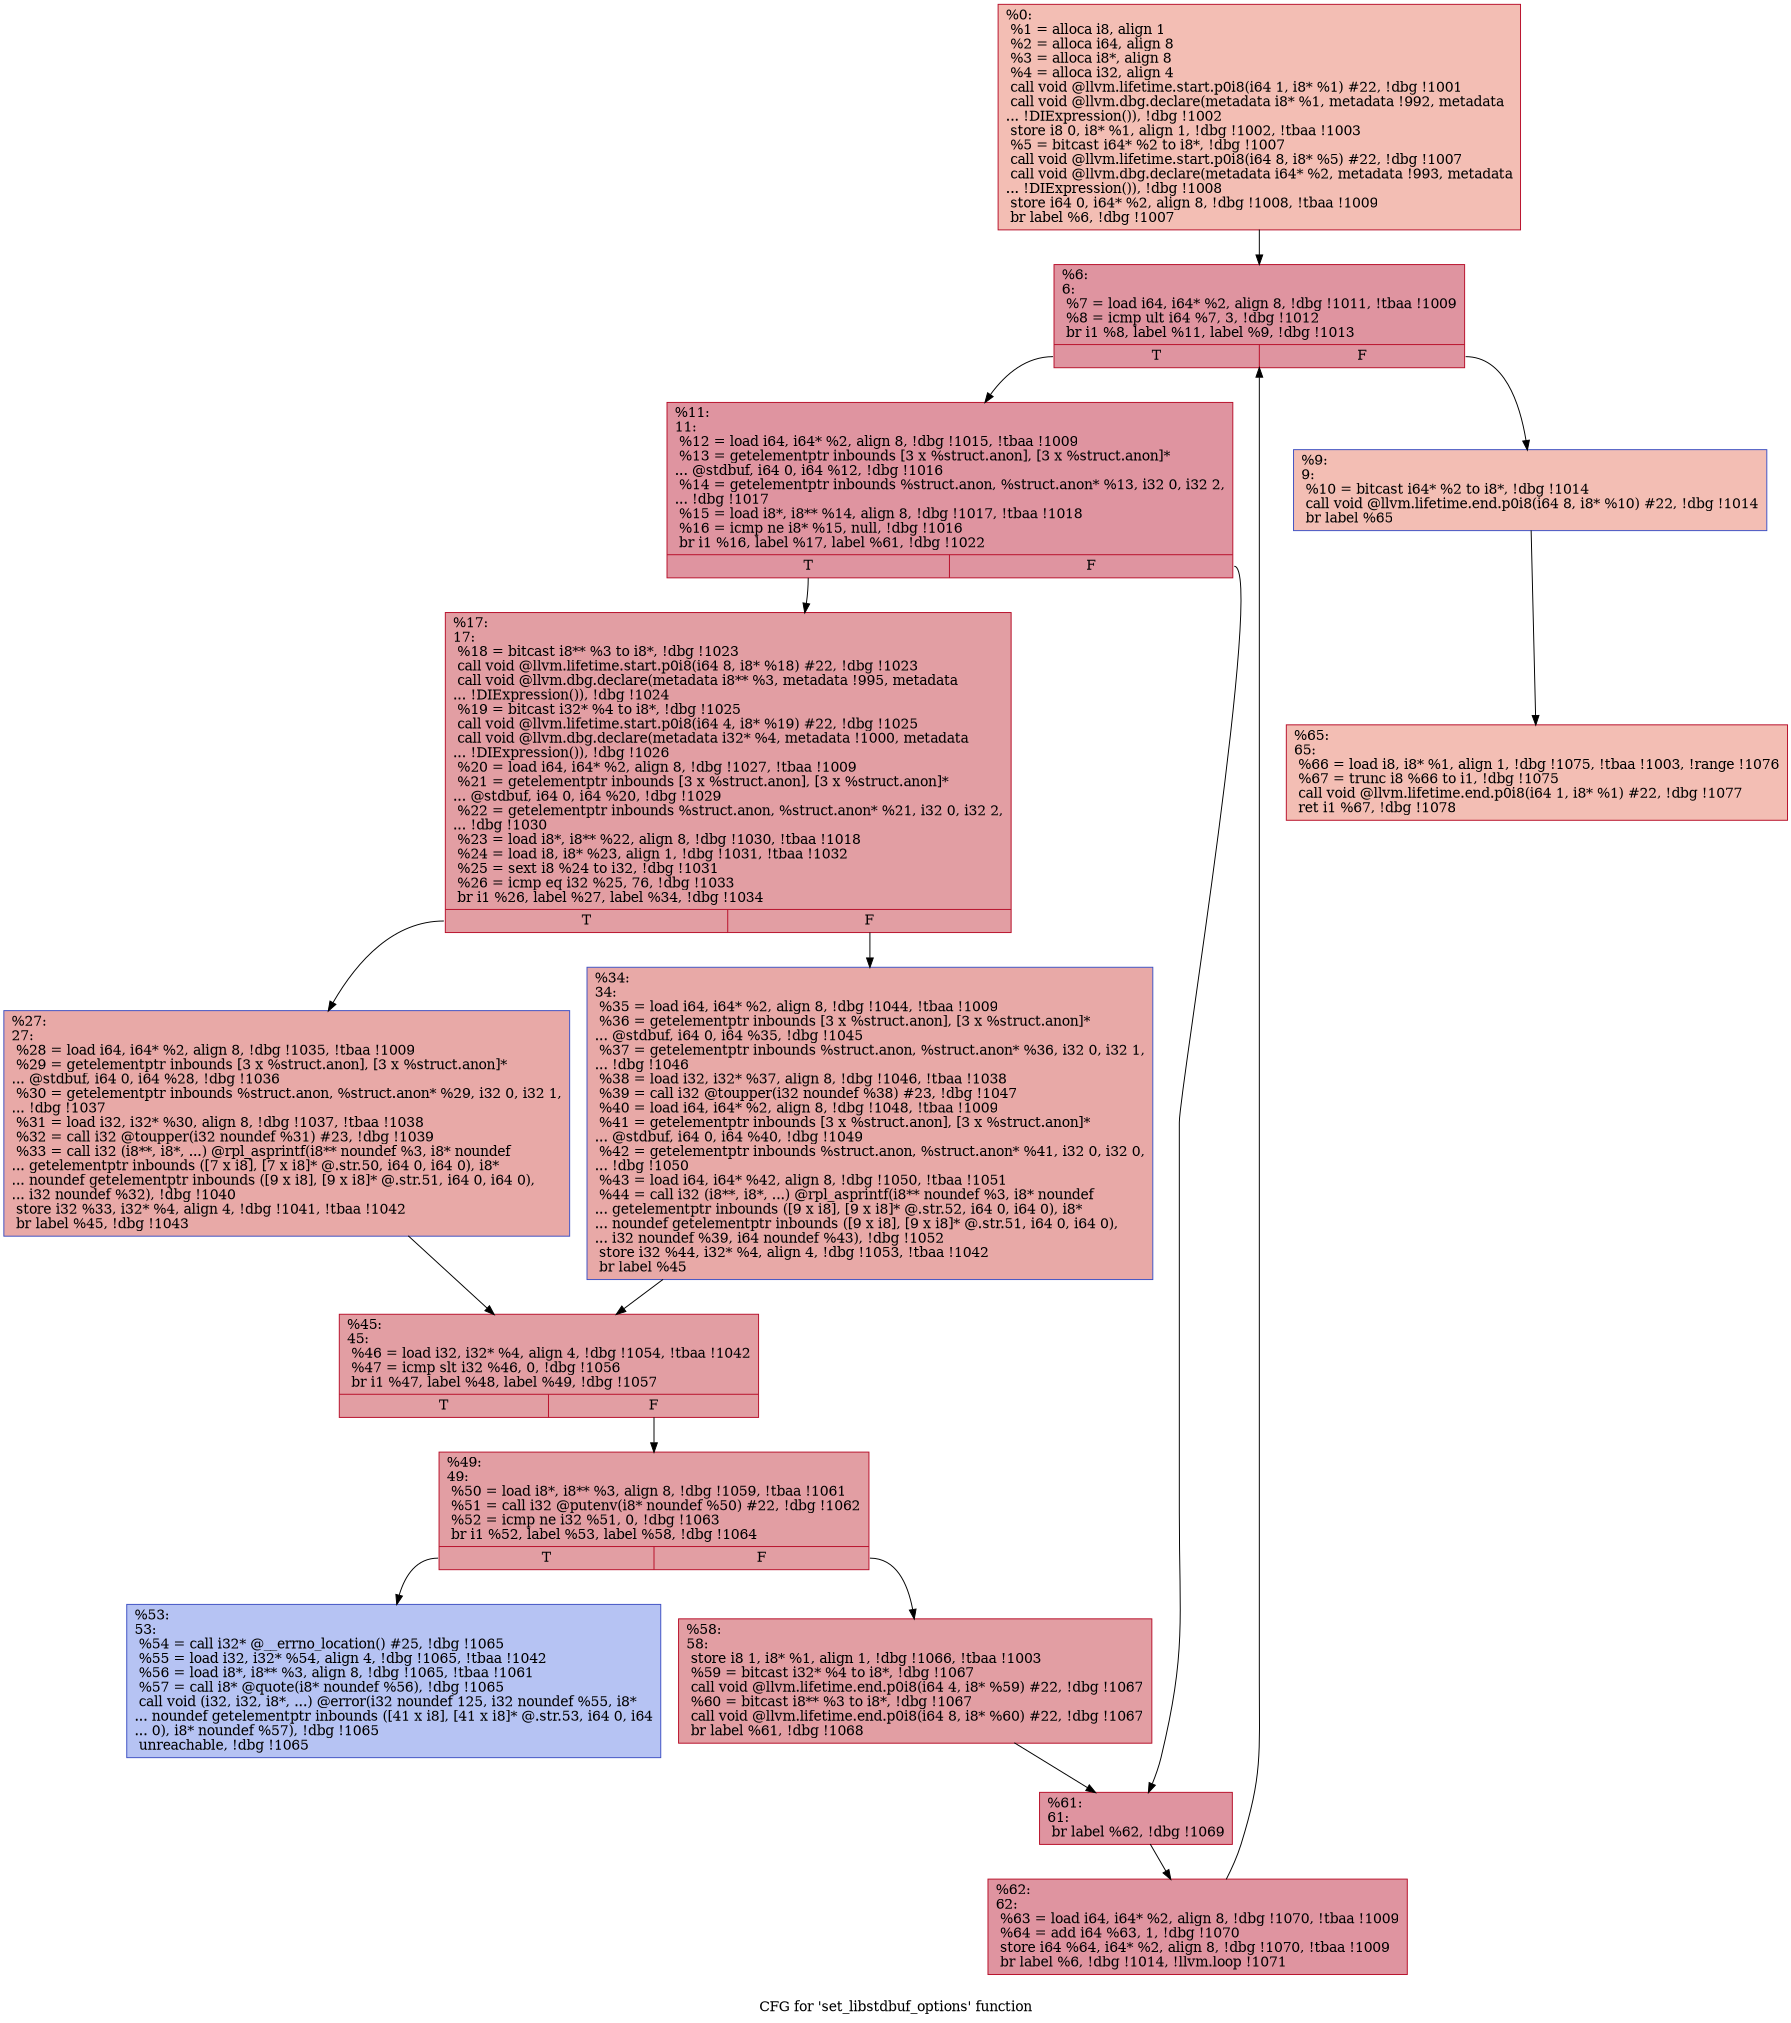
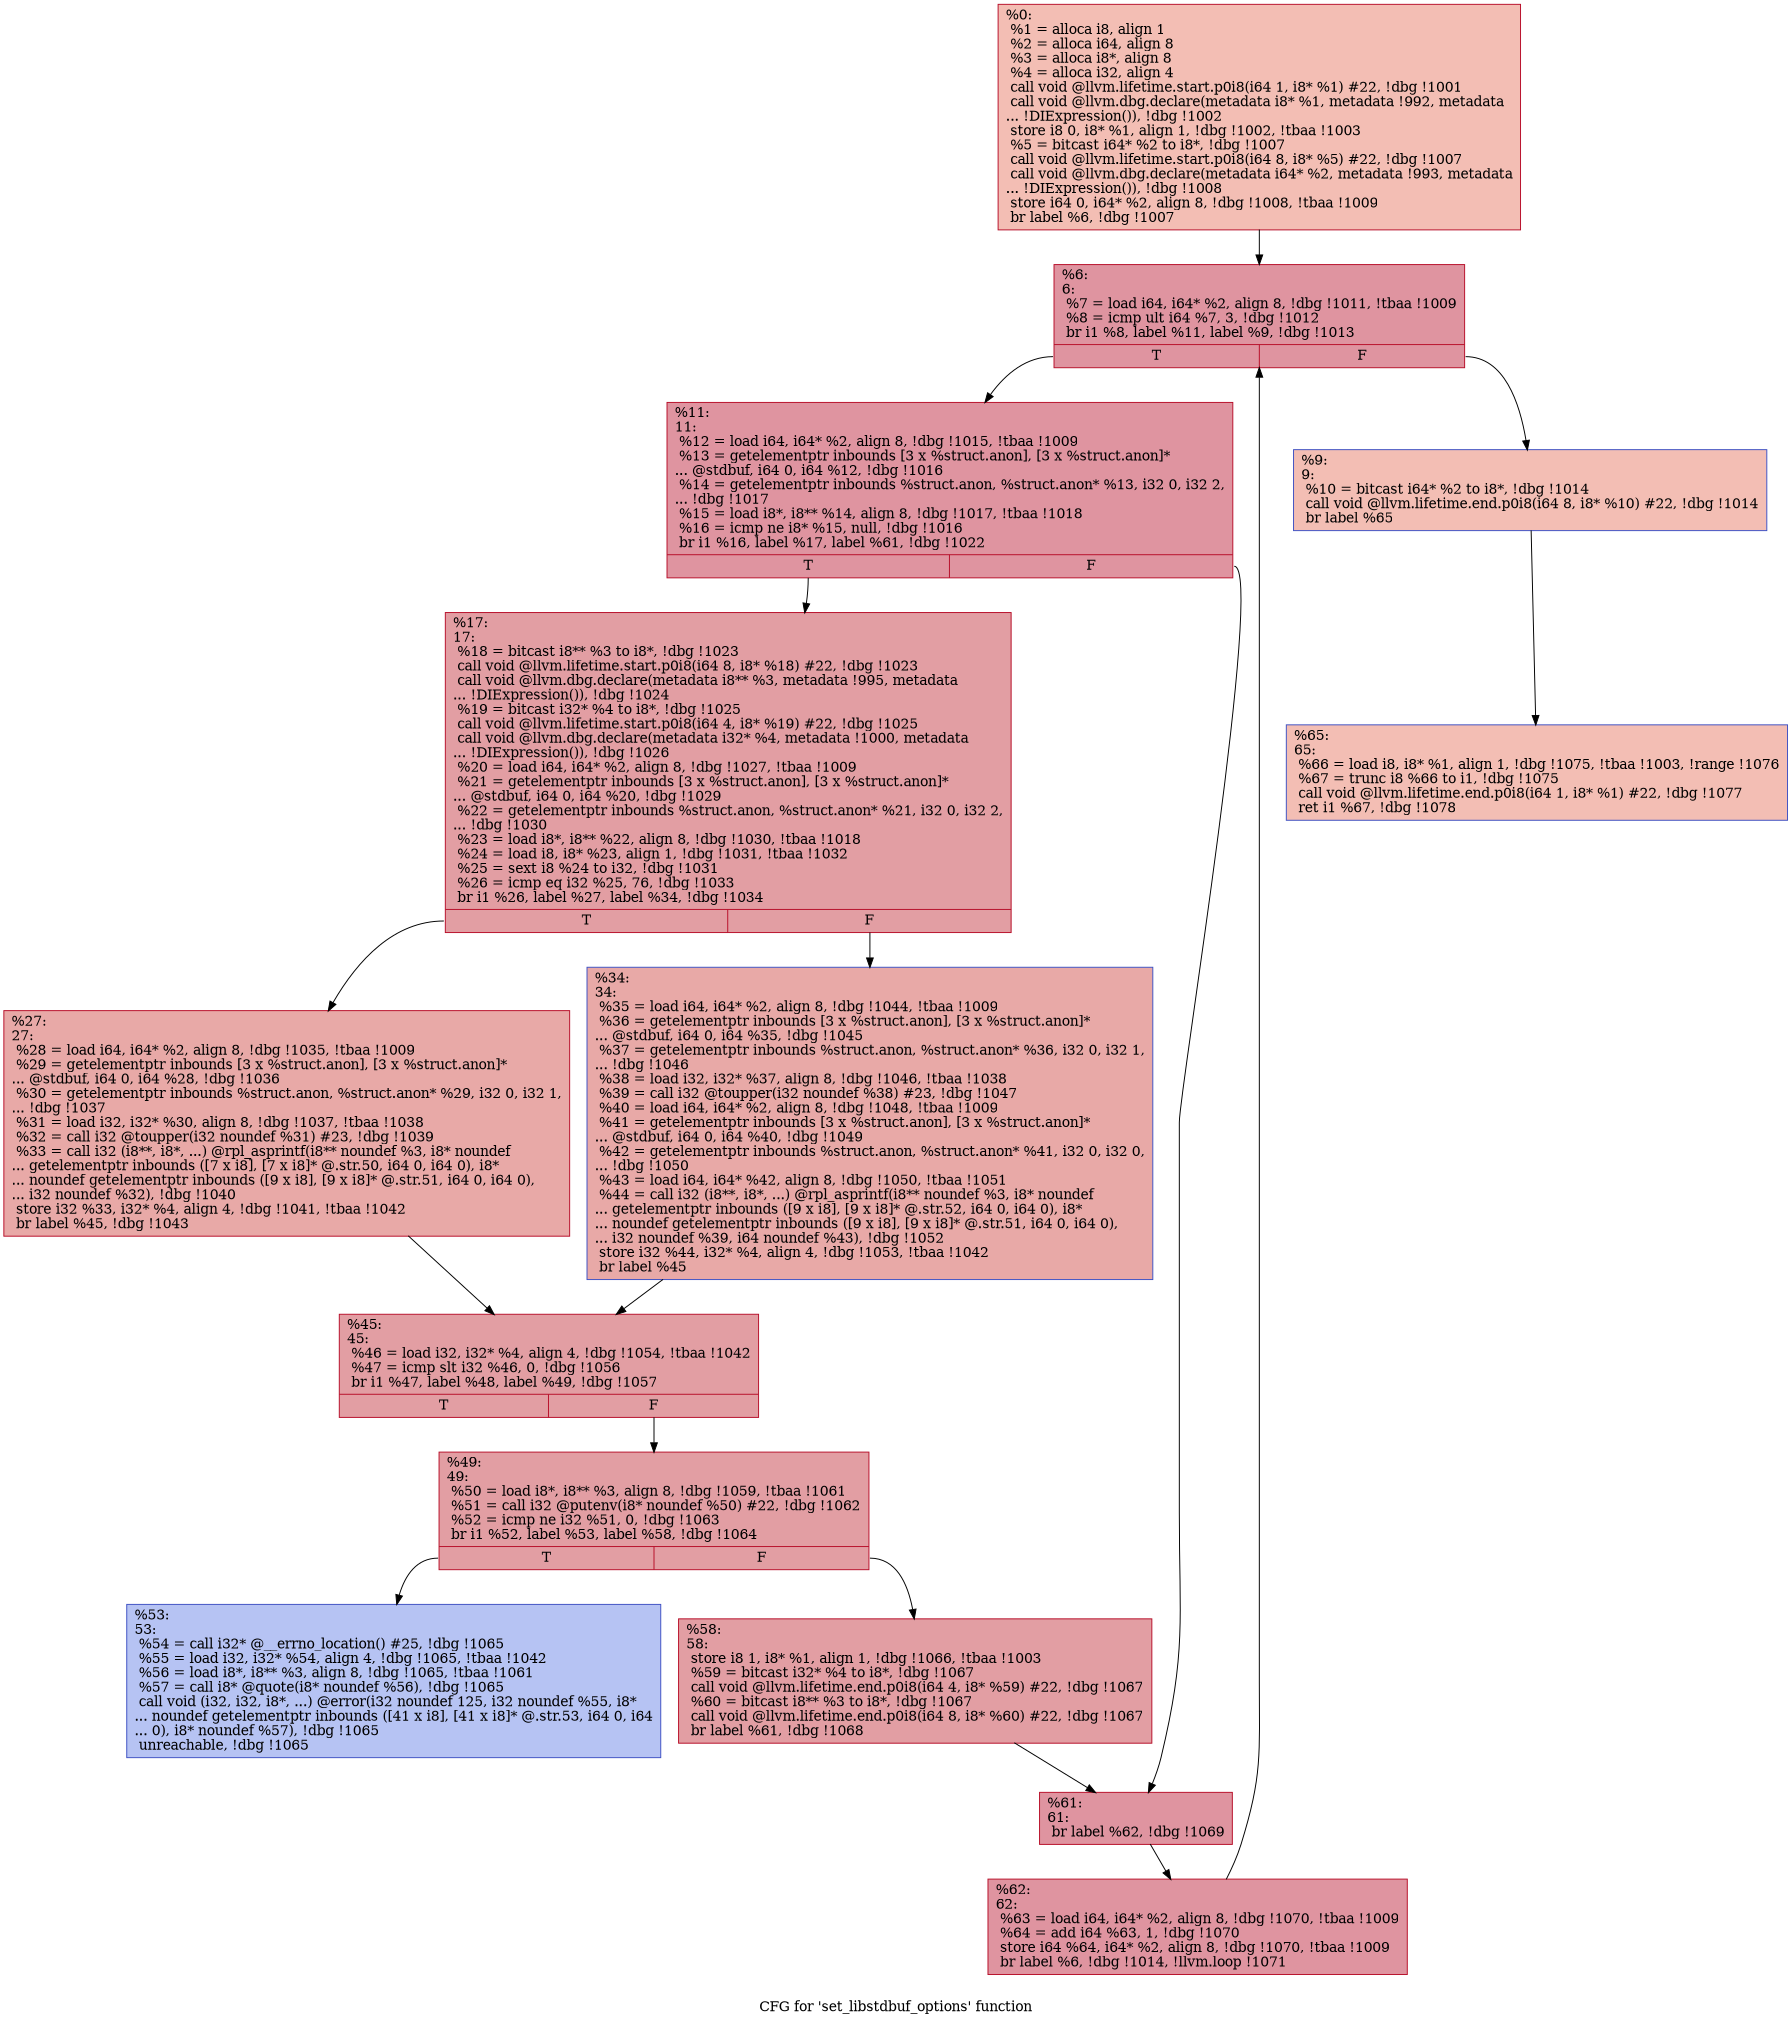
node "%65:": color #b70d28ff -> #3d50c3ff
node "%27:": color #3d50c3ff -> #b70d28ff
